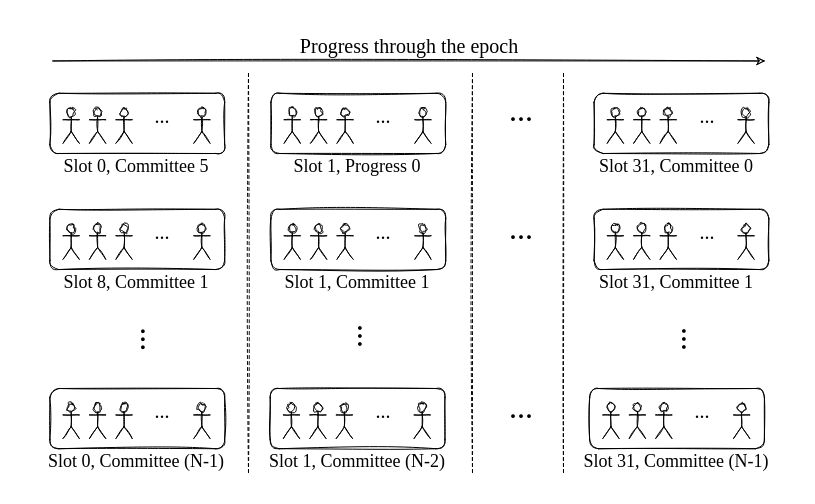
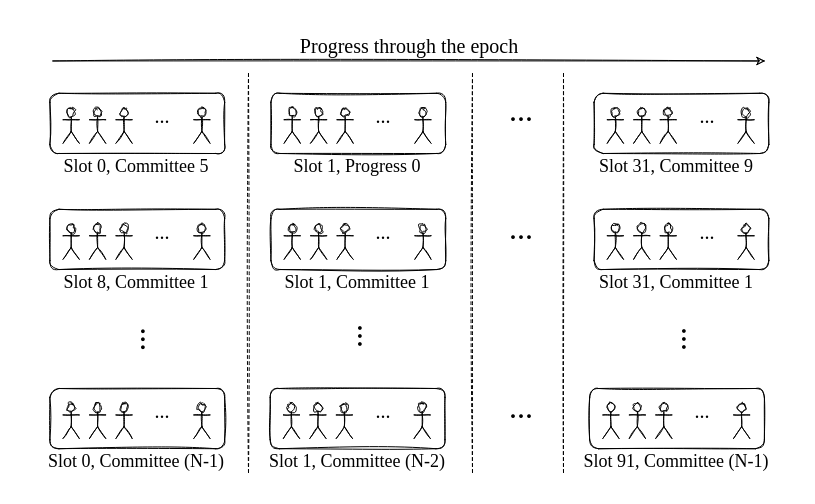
node "Slot 31, Committee 0": label "Slot 31, Committee 0" -> "Slot 31, Committee 9"
node "Slot 31, Committee (N-1)": label "Slot 31, Committee (N-1)" -> "Slot 91, Committee (N-1)"
